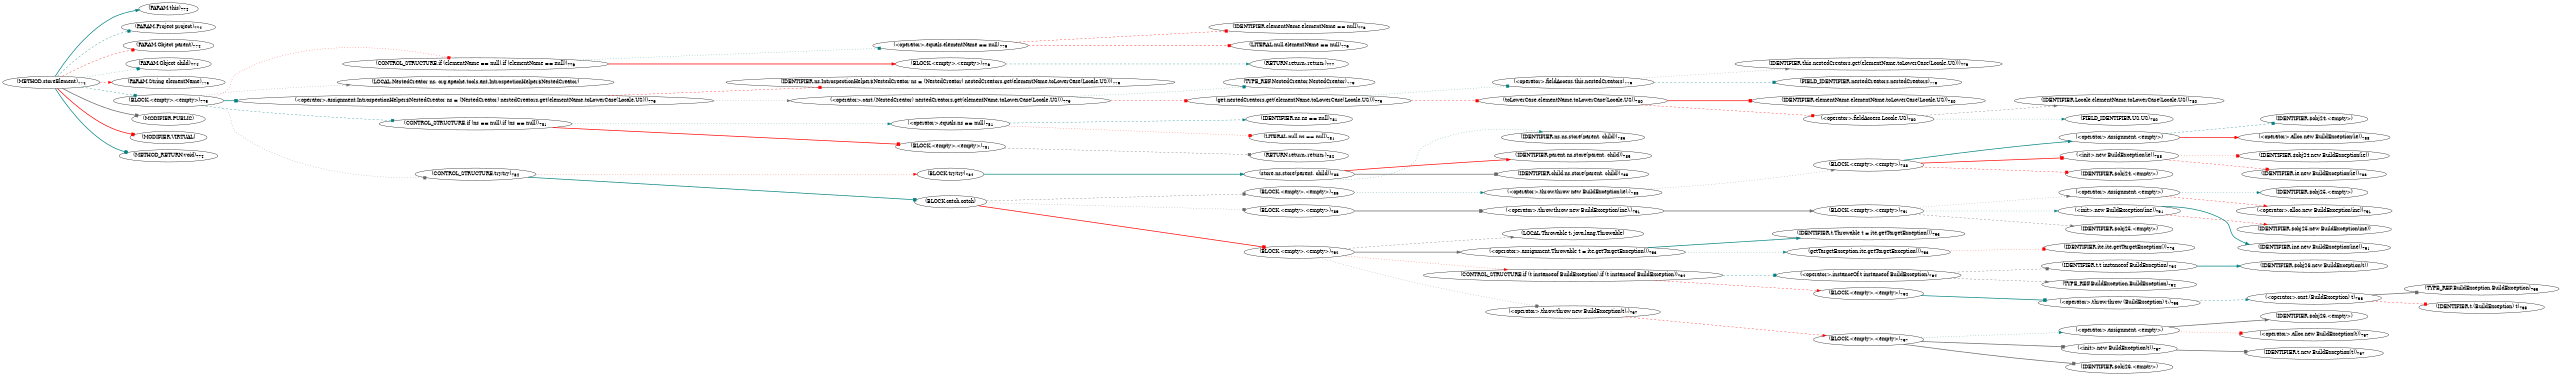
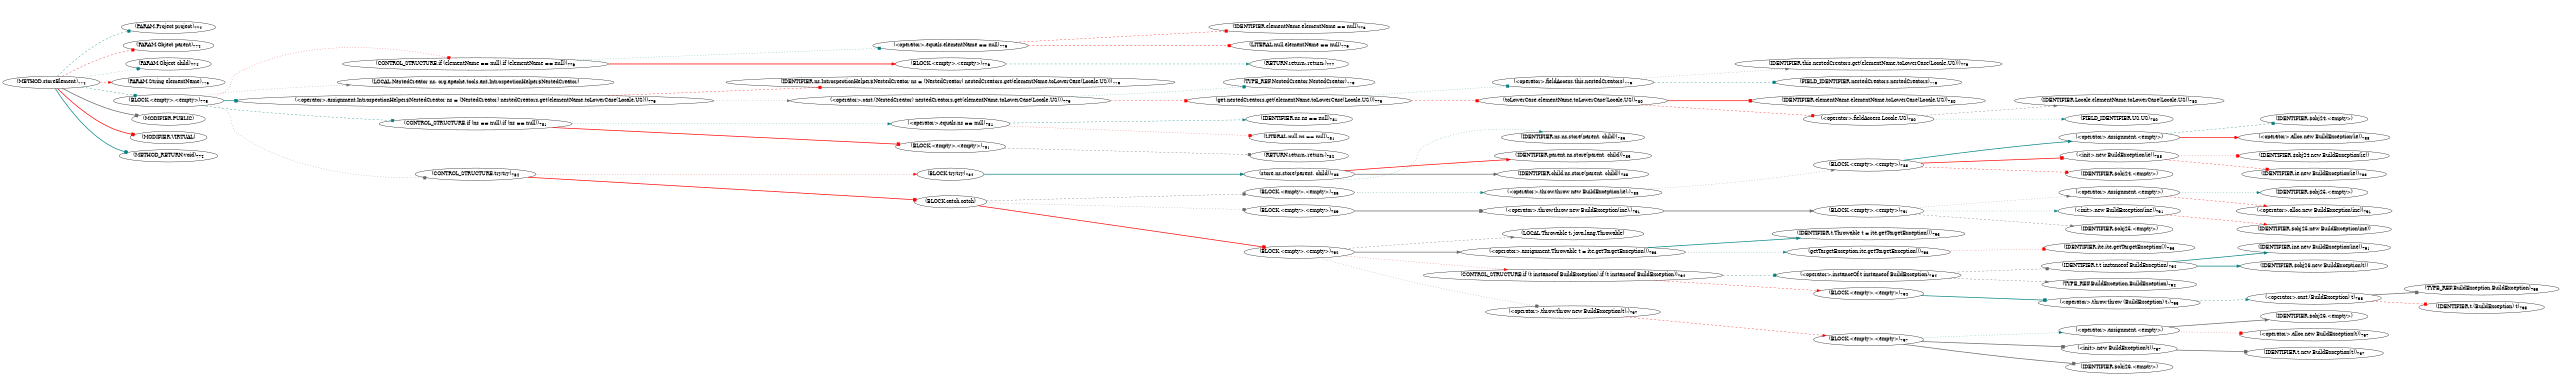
node "(PARAM,this)": removed
edge "(store,ns.store(parent, child))" -> "(IDENTIFIER,child,ns.store(parent, child))": arrowhead box -> normal
edge "(CONTROL_STRUCTURE,try,try)" -> "(BLOCK,catch,catch)": color teal -> red
edge "(<init>,new BuildException(ine))" -> "(IDENTIFIER,ine,new BuildException(ine))": now "(IDENTIFIER,t,t instanceof BuildException)" -> "(IDENTIFIER,ine,new BuildException(ine))"
node "(IDENTIFIER,ite,ite.getTargetException())": text "773" -> "793"
